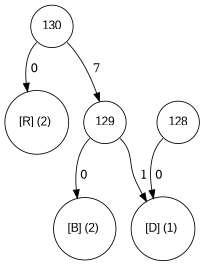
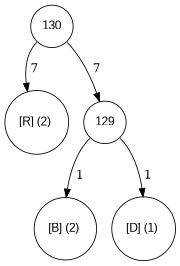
edge "130" -> "[R] (2)": label " 0" -> " 7"
node "128": removed
edge "129" -> "[B] (2)": label " 0" -> " 1"
